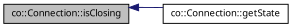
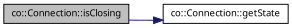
edge "co::Connection::getState" -> "co::Connection::isClosing": reversed
